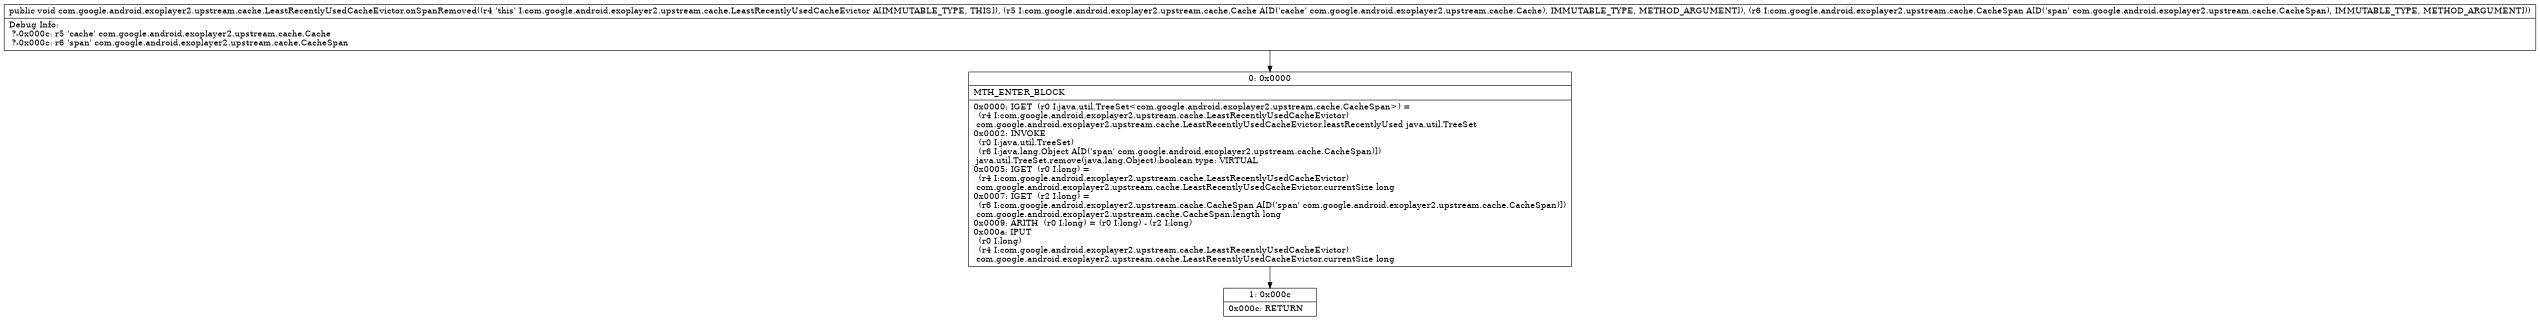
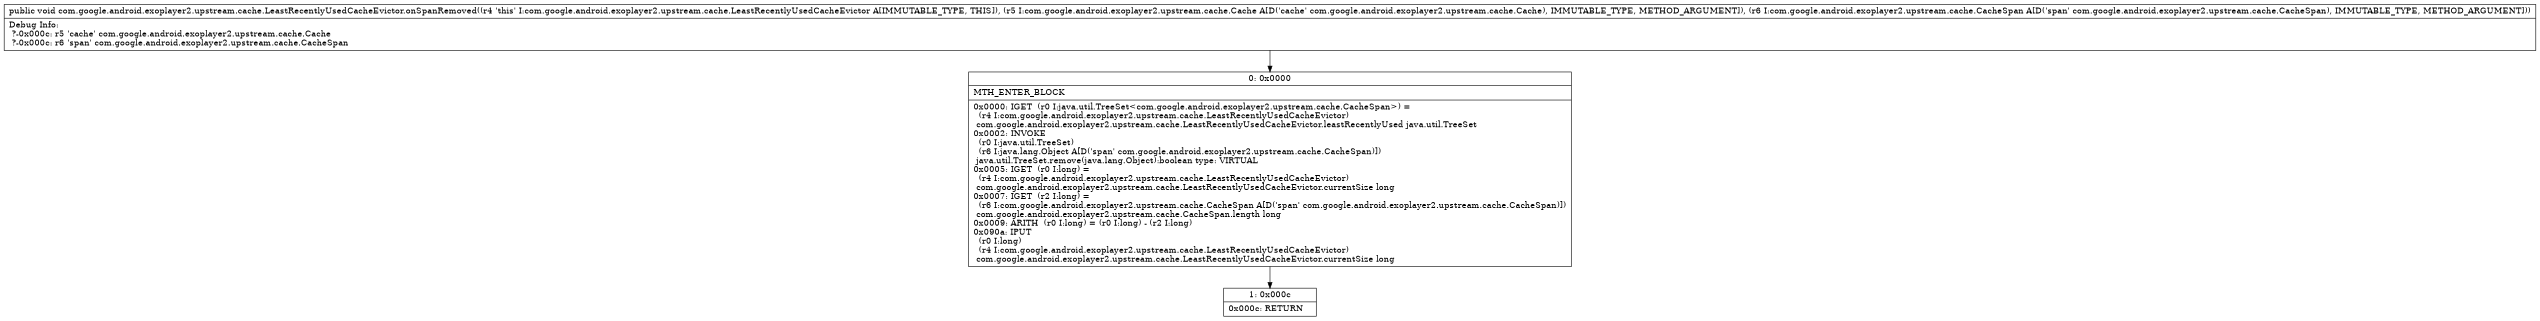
node "0: 0x0000": text "0x000a: IPUT" -> "0x090a: IPUT"
